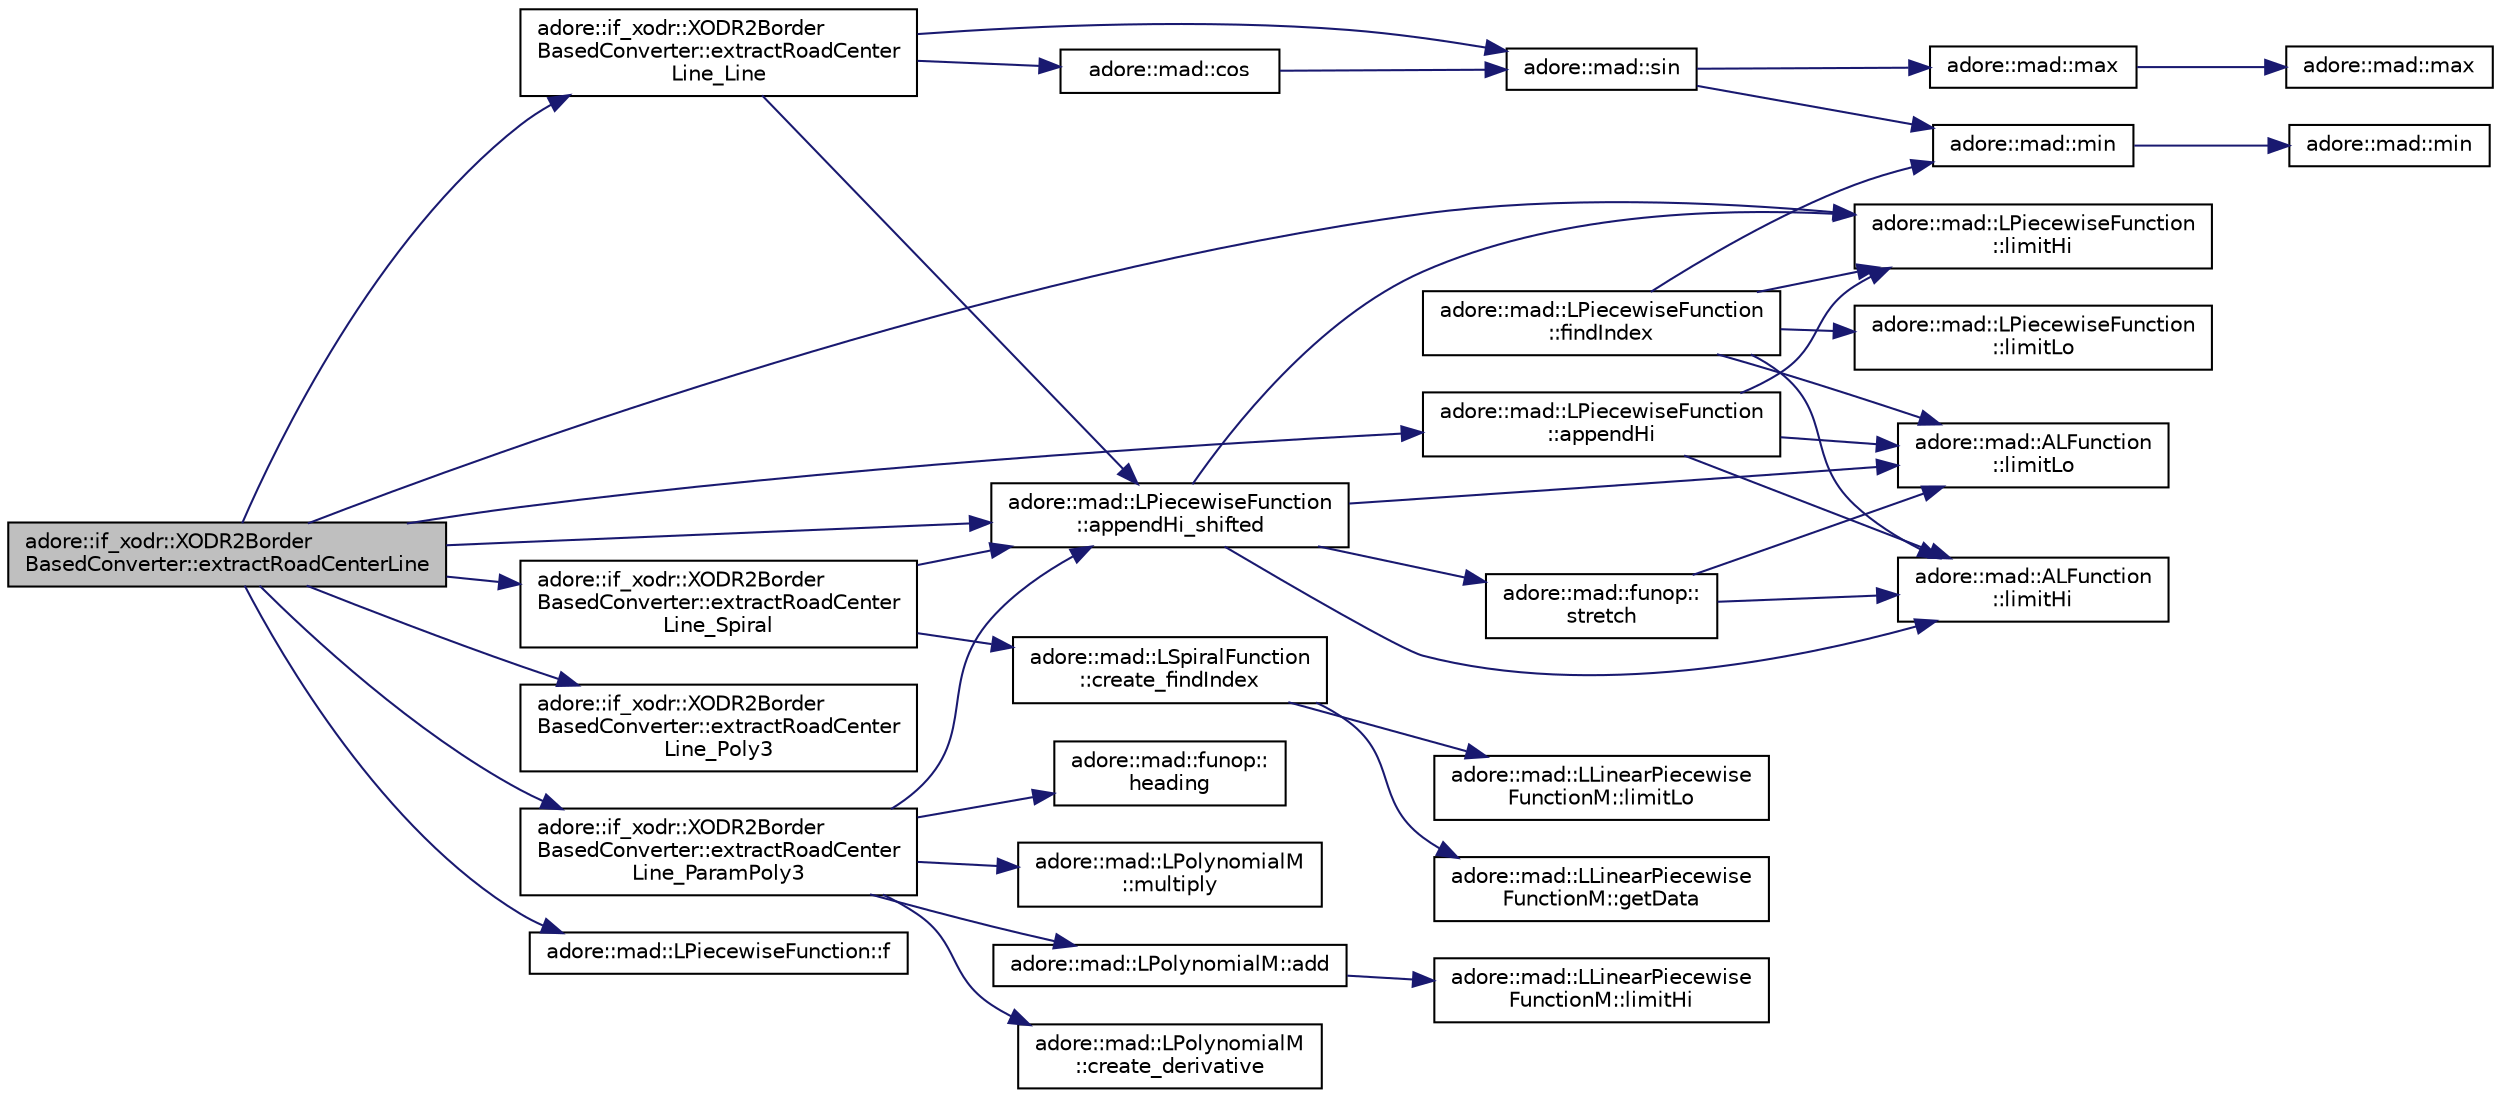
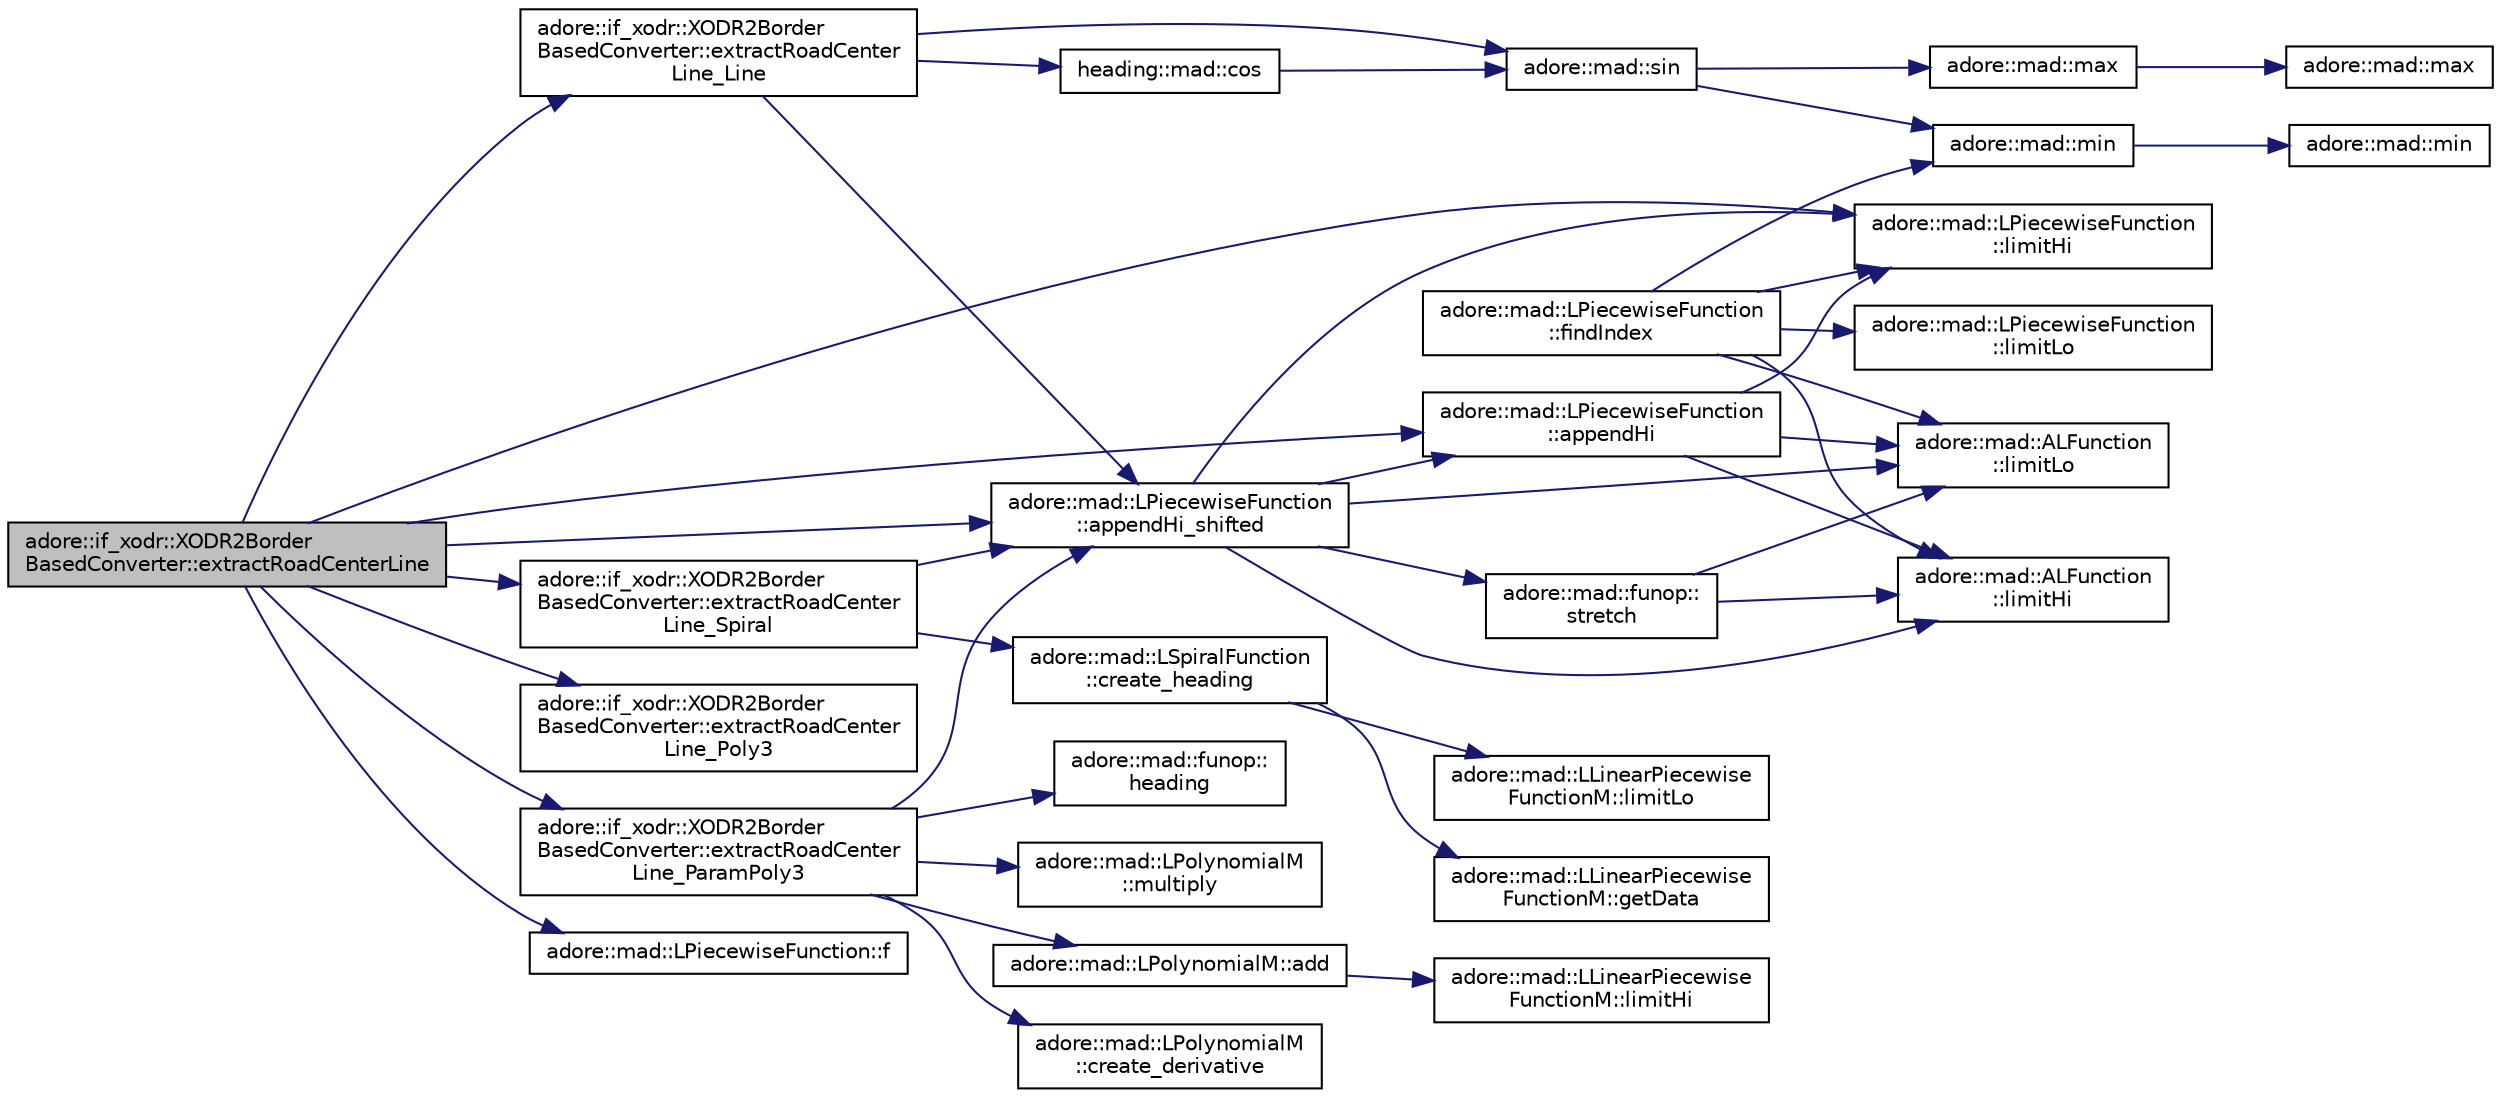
node "adore::mad::cos": label "adore::mad::cos" -> "heading::mad::cos"
edge "adore::mad::LPiecewiseFunction ::appendHi_shifted" -> "adore::mad::LPiecewiseFunction ::appendHi": added
node "adore::mad::LSpiralFunction ::create_findIndex": label "adore::mad::LSpiralFunction ::create_findIndex" -> "adore::mad::LSpiralFunction ::create_heading"
